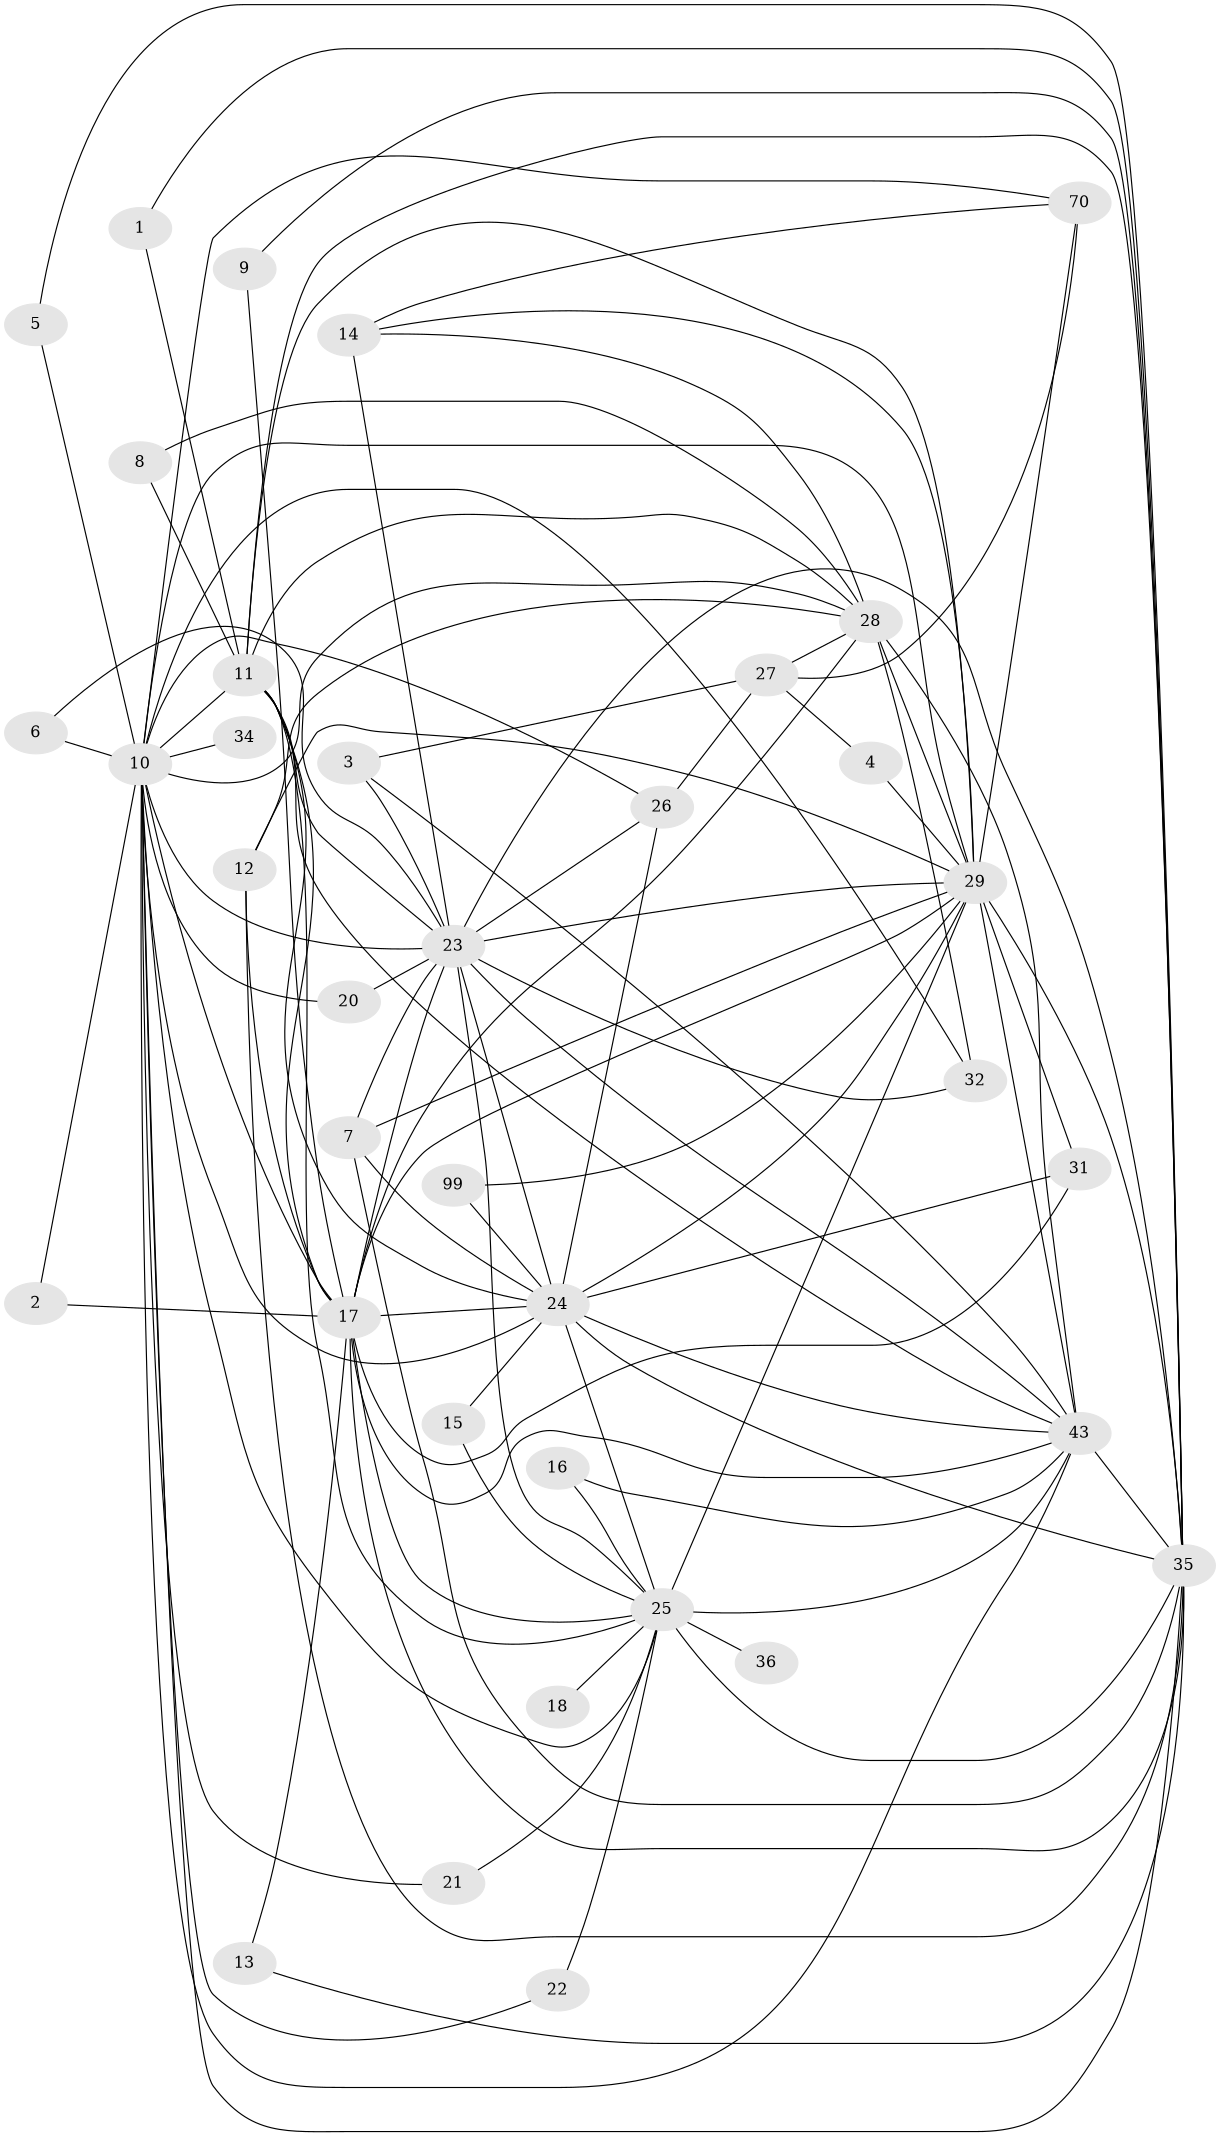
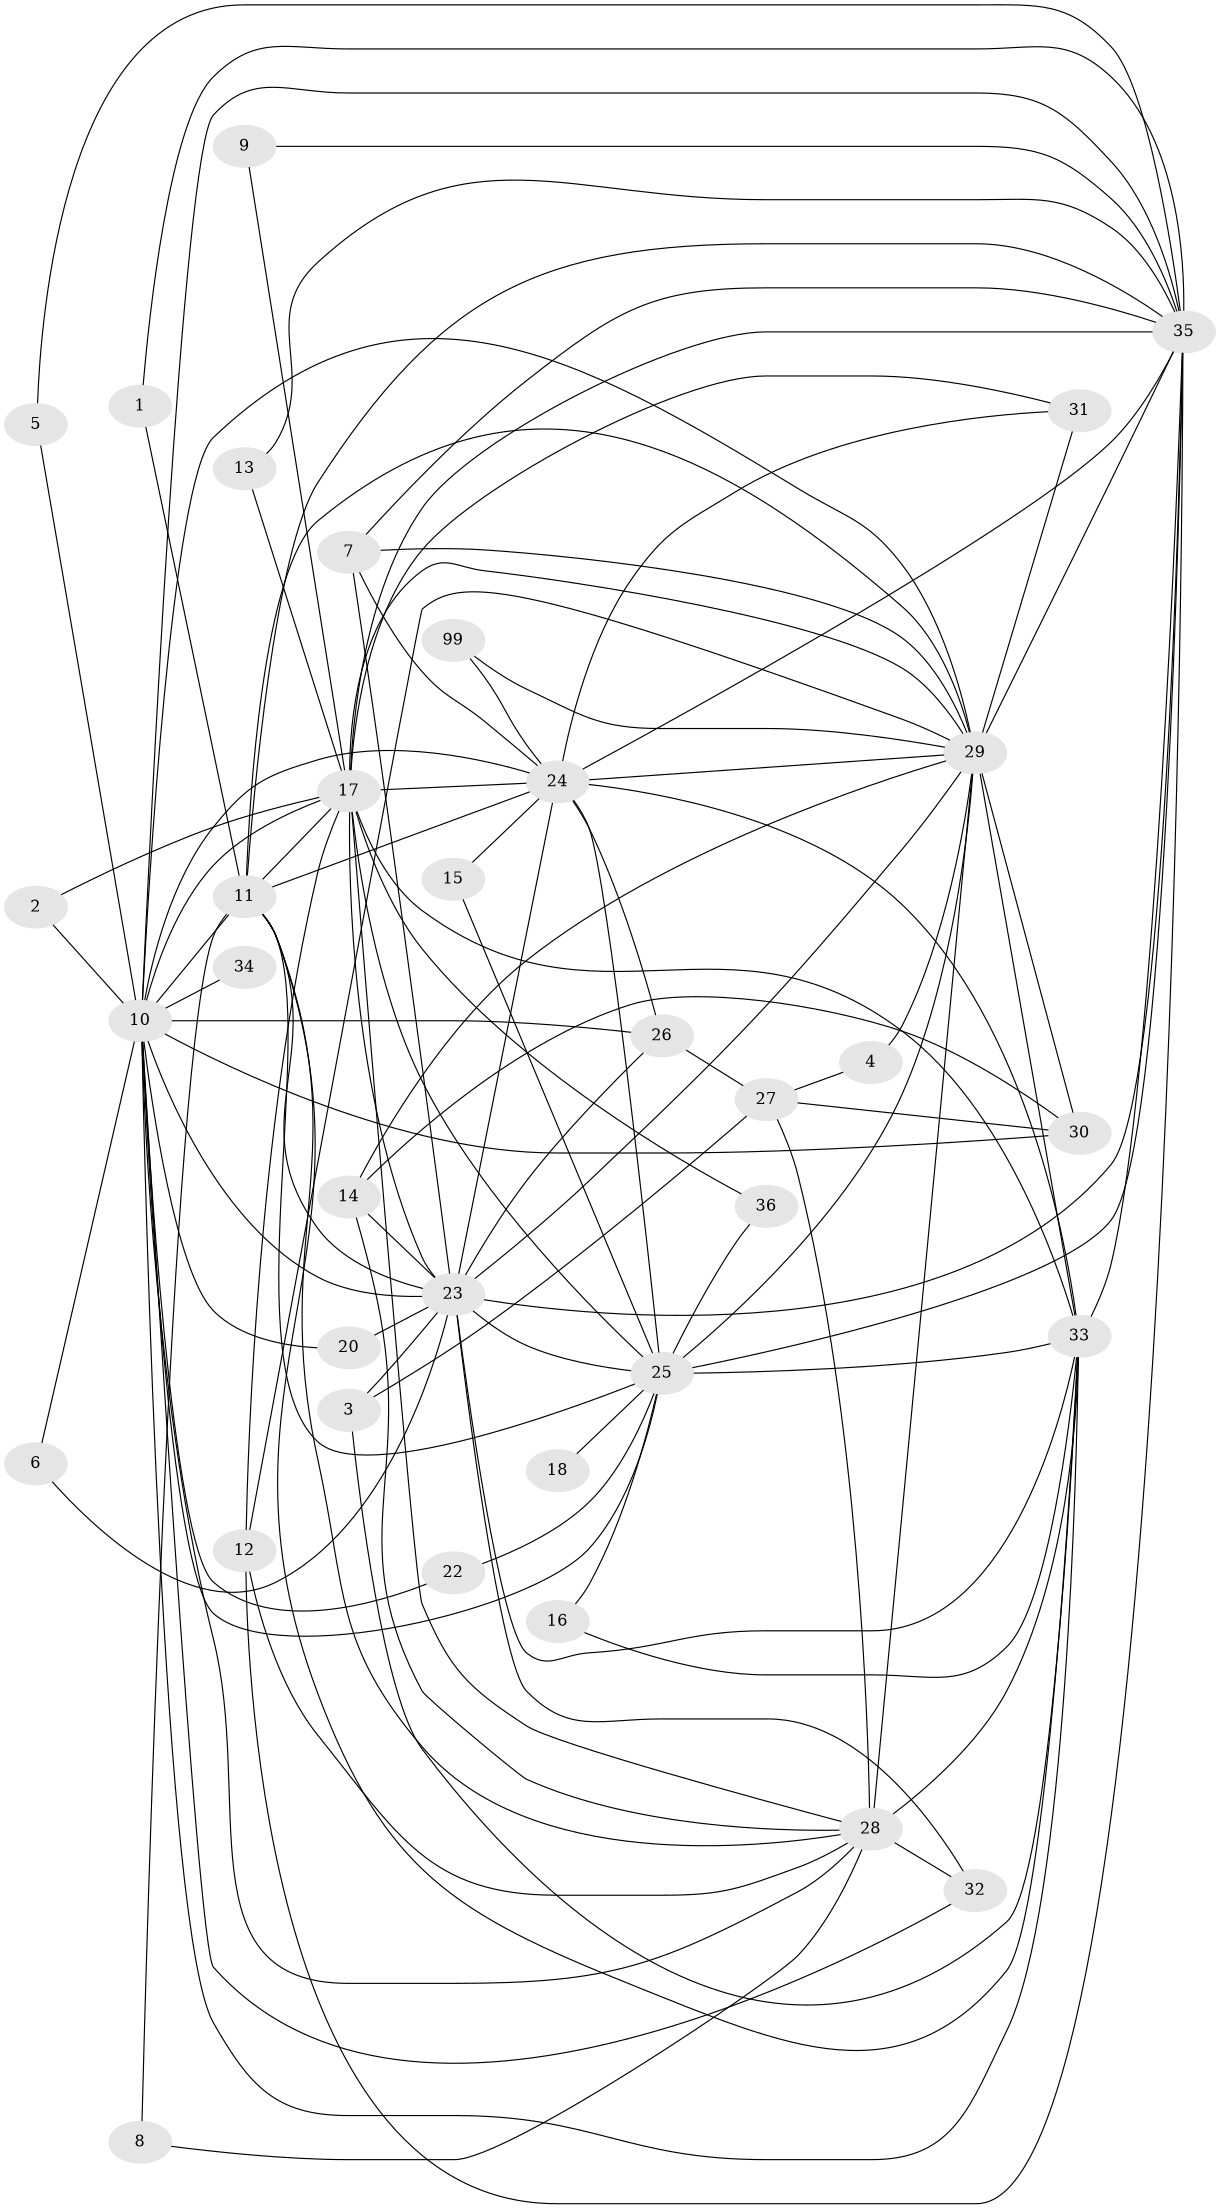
node "70": label "70" -> "30"
edge "17" -- "36": added
node "43": label "43" -> "33"
node "21": removed
